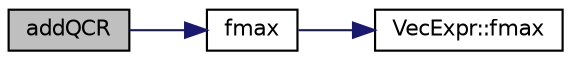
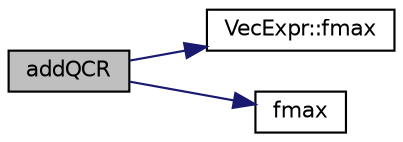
edge "fmax" -> "VecExpr::fmax": now "addQCR" -> "VecExpr::fmax"
